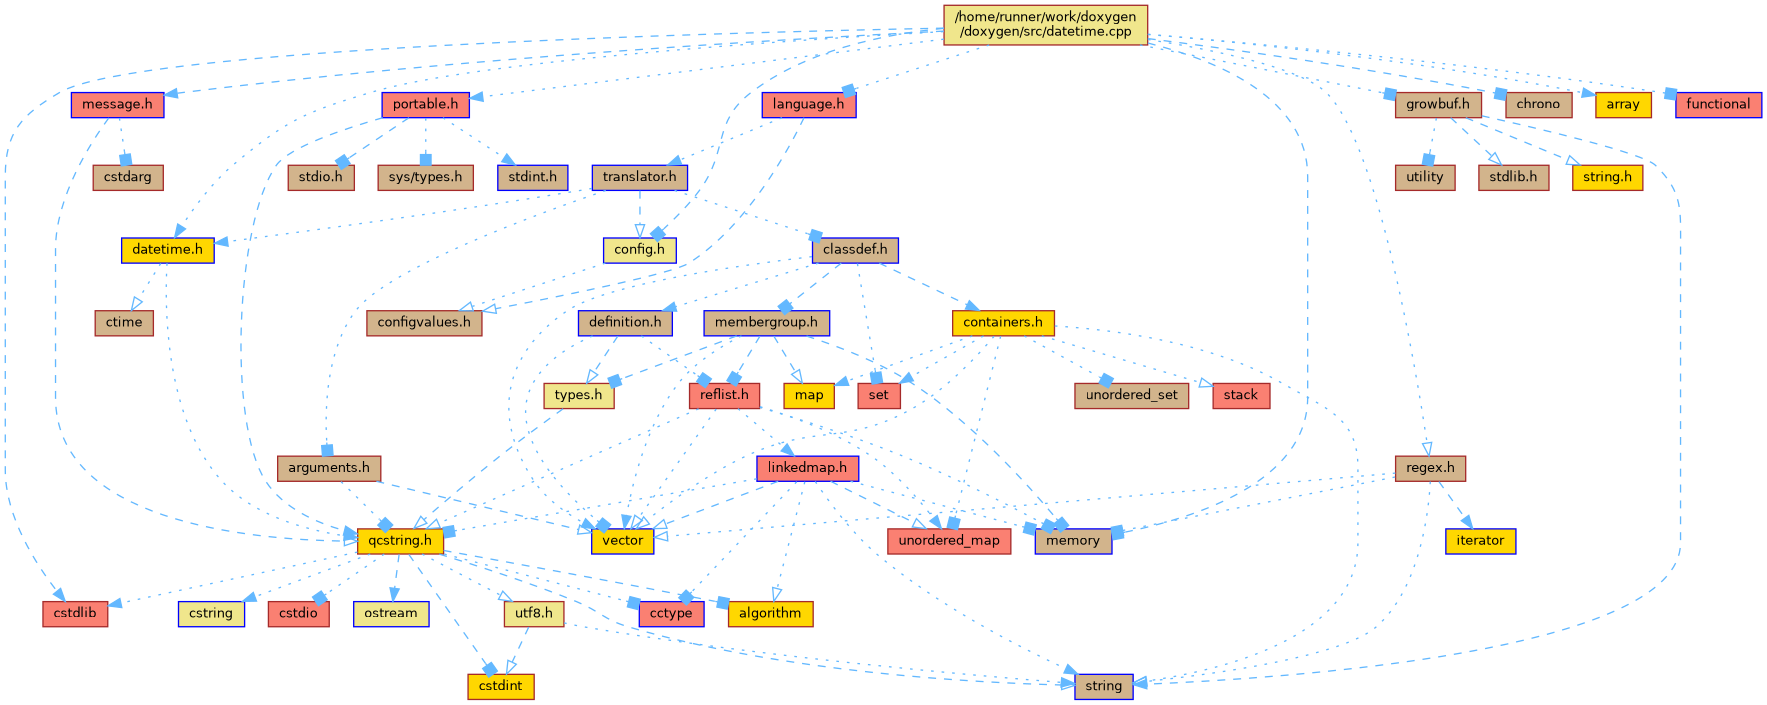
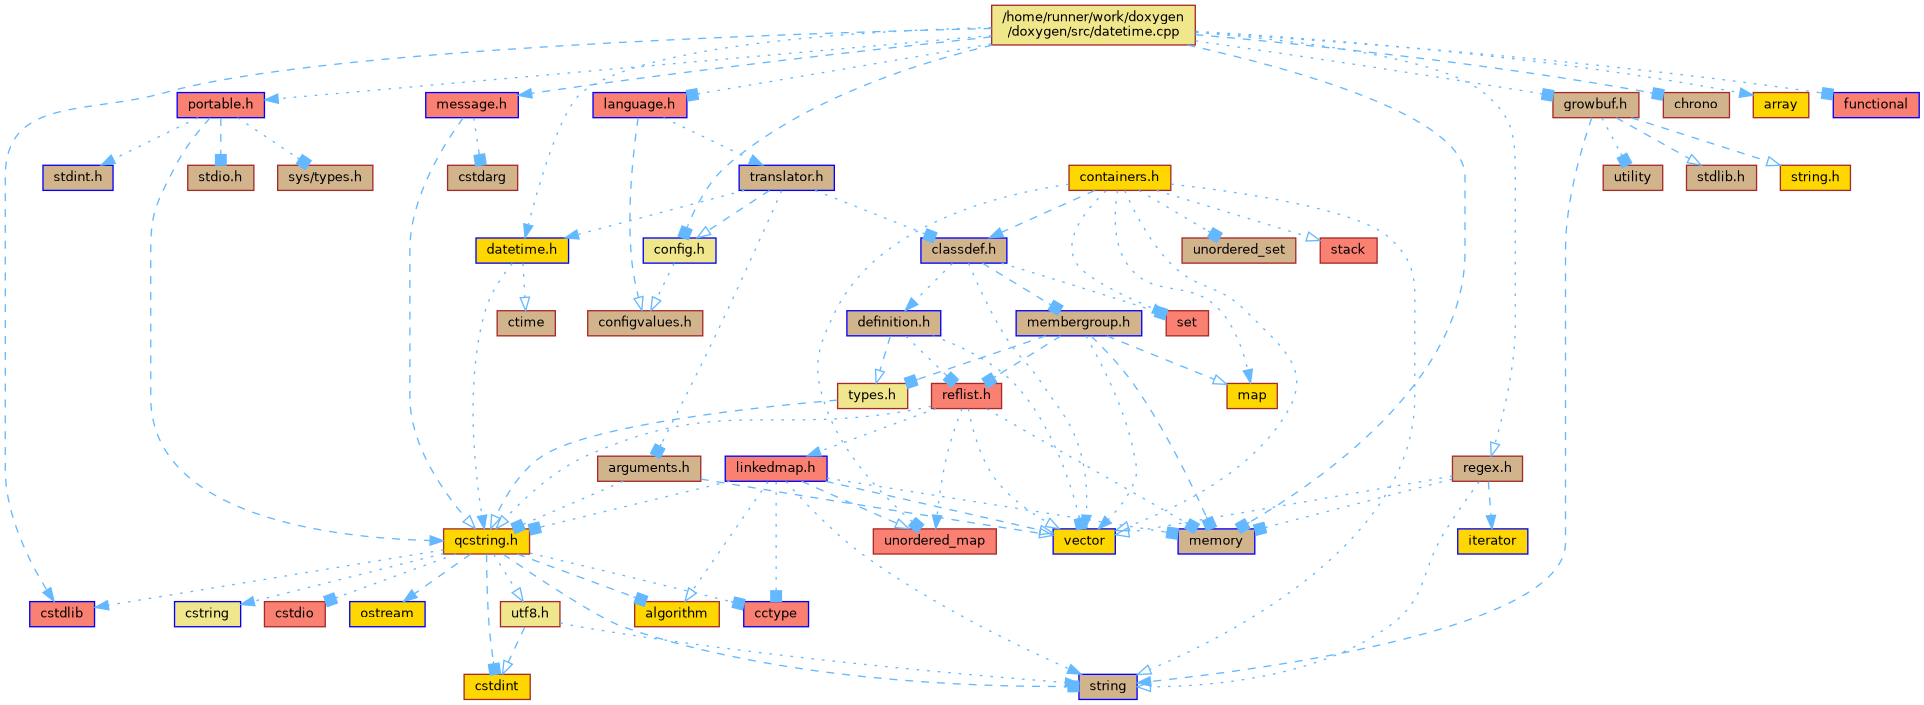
edge "classdef.h" -> "containers.h": reversed
node "cstdlib": color brown -> blue
node "ostream": fillcolor khaki -> gold
edge "qcstring.h" -> "string": arrowhead onormal -> box
